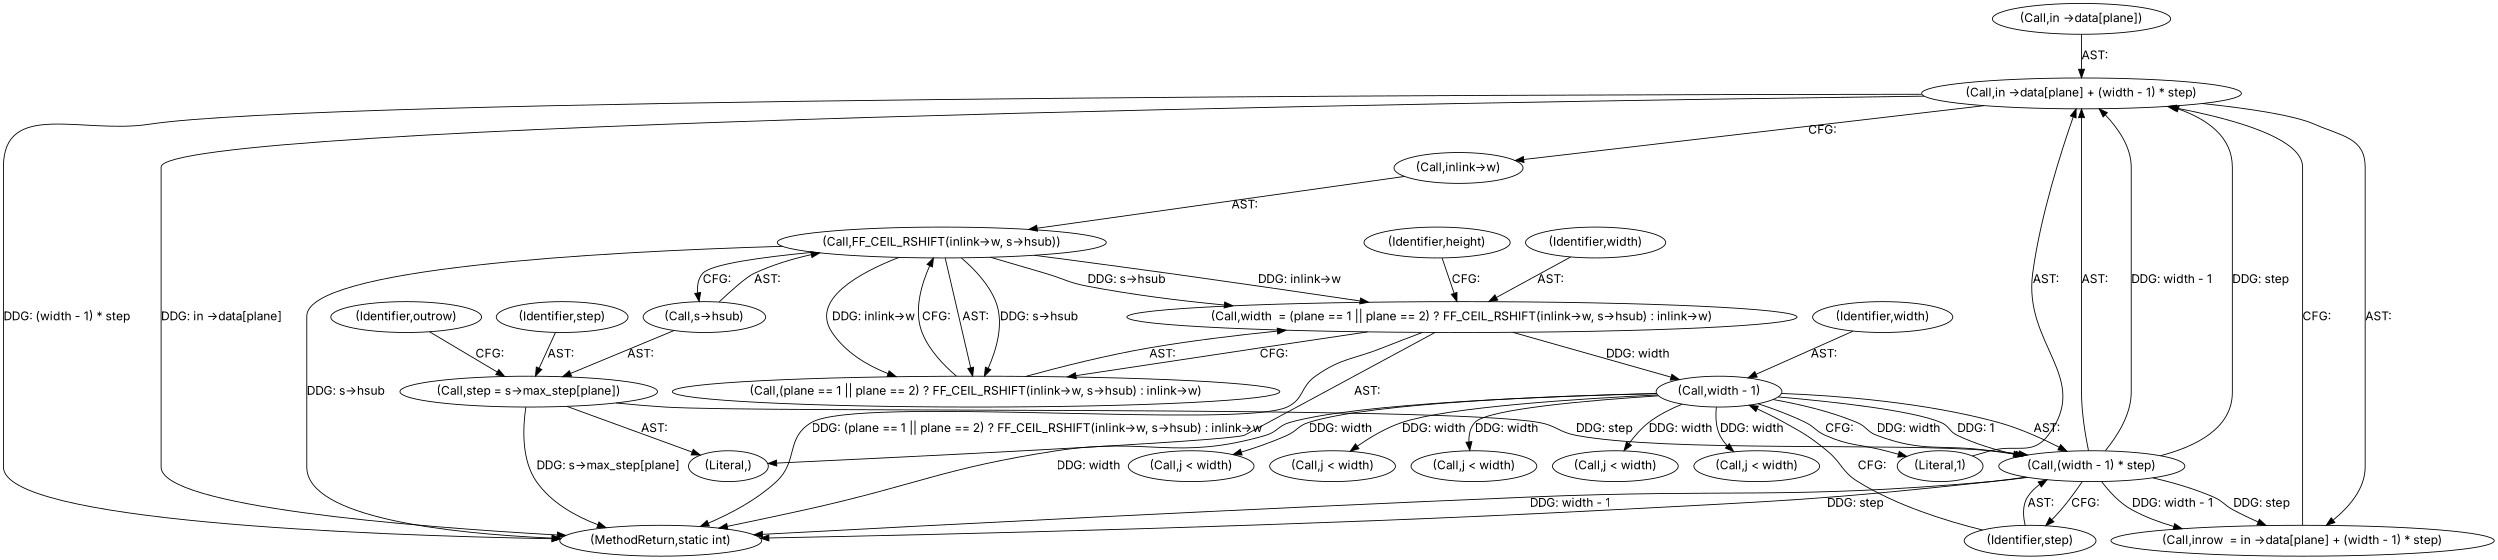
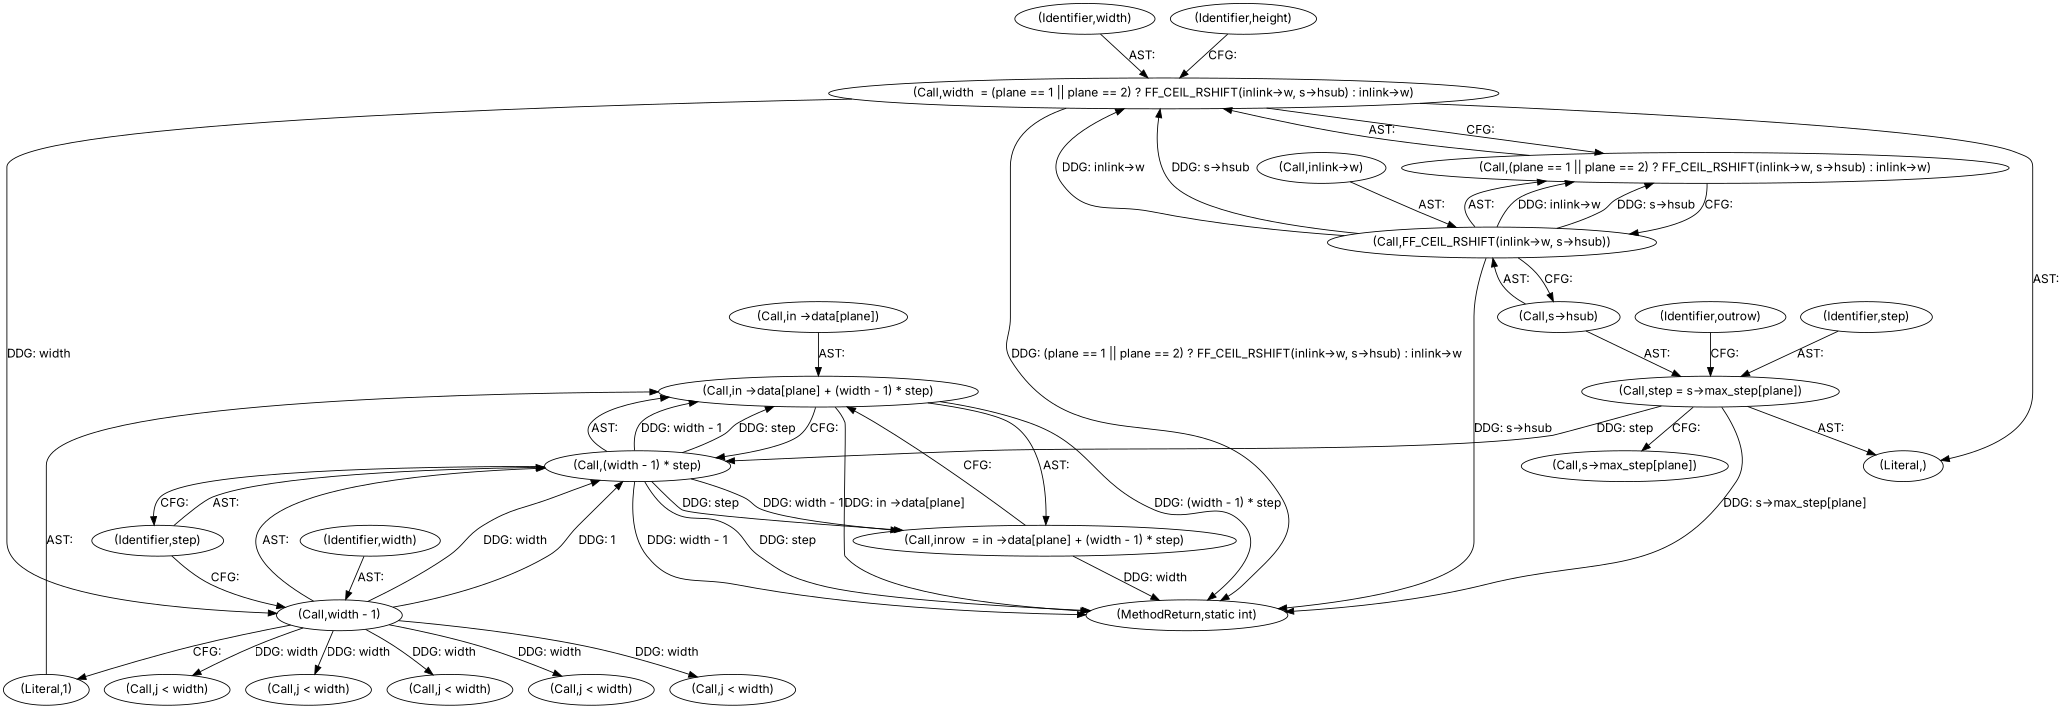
edge "(Call,in ->data[plane] + (width - 1) * step)" -> "(Call,inlink->w)": now "(Call,in ->data[plane] + (width - 1) * step)" -> "(Call,(width - 1) * step)"
edge "(Call,width - 1)" -> "(MethodReturn,static int)": now "(Call,inrow  = in ->data[plane] + (width - 1) * step)" -> "(MethodReturn,static int)"
node "(Call,s->max_step[plane])": added
